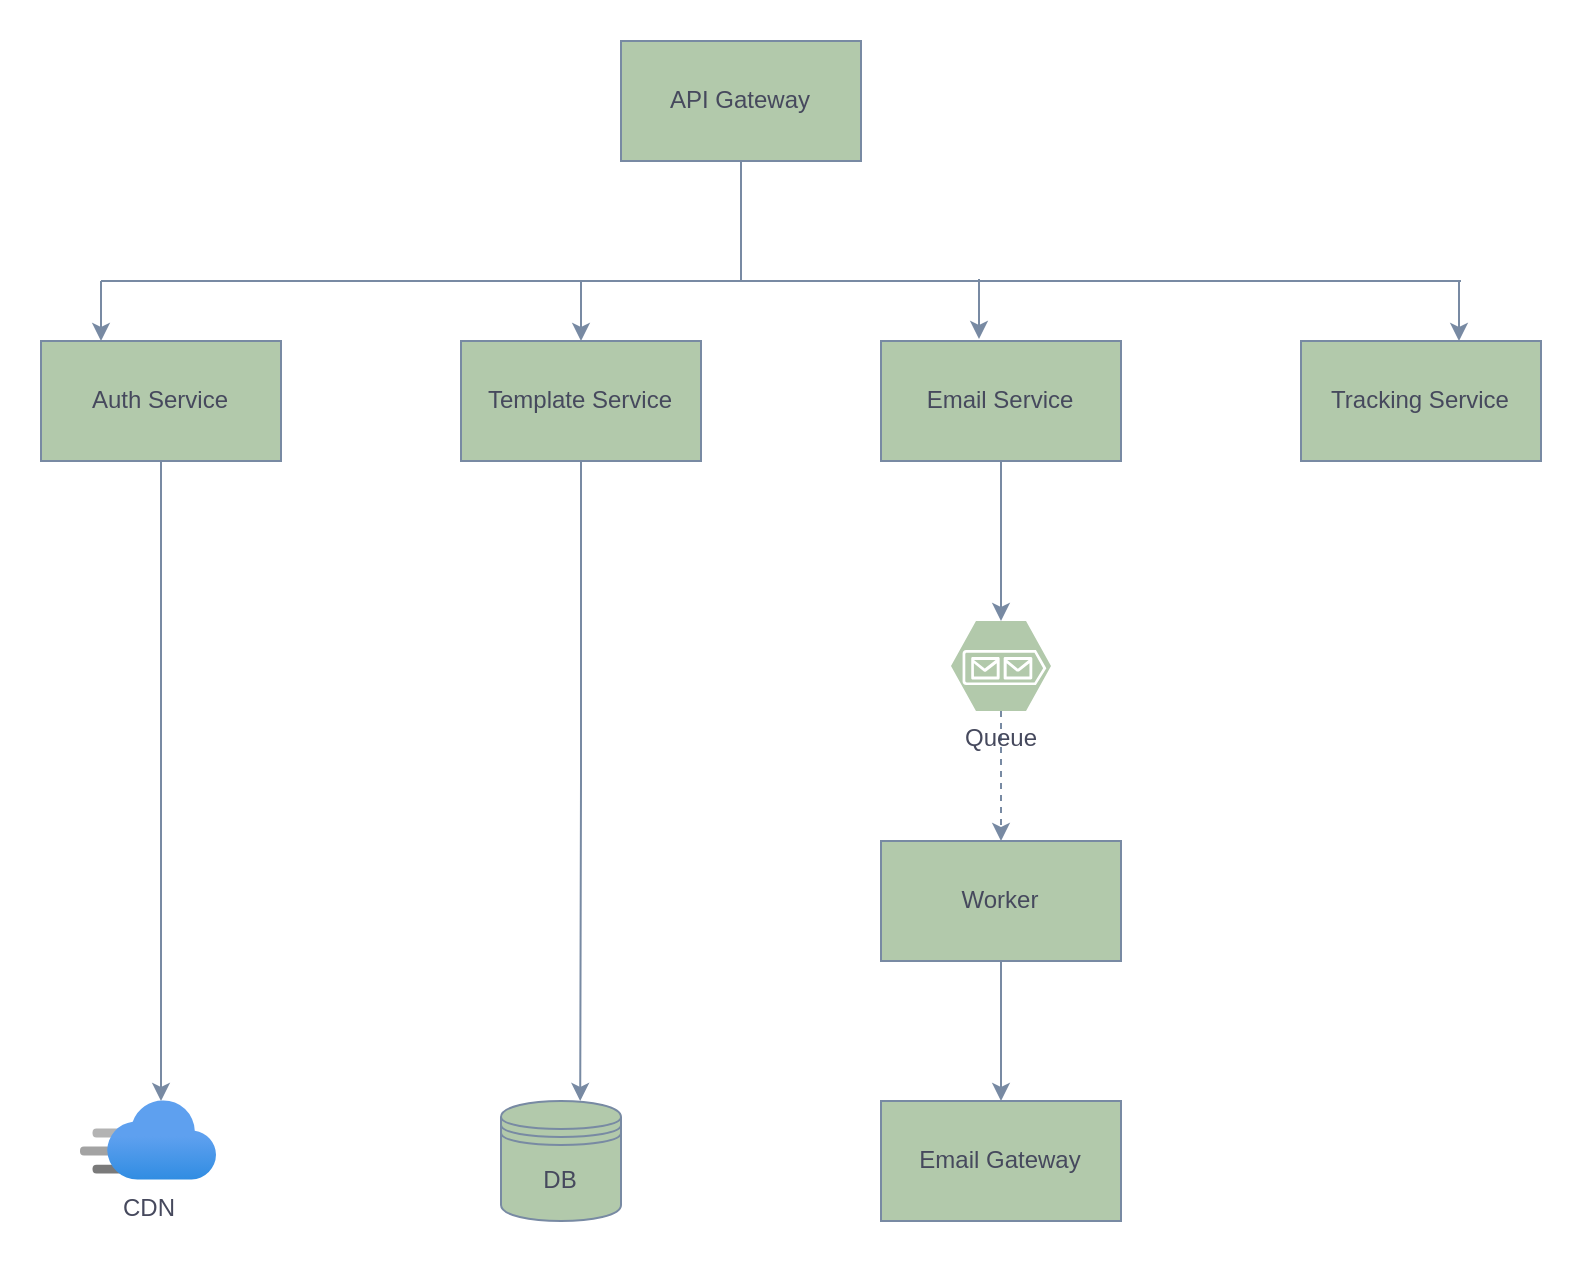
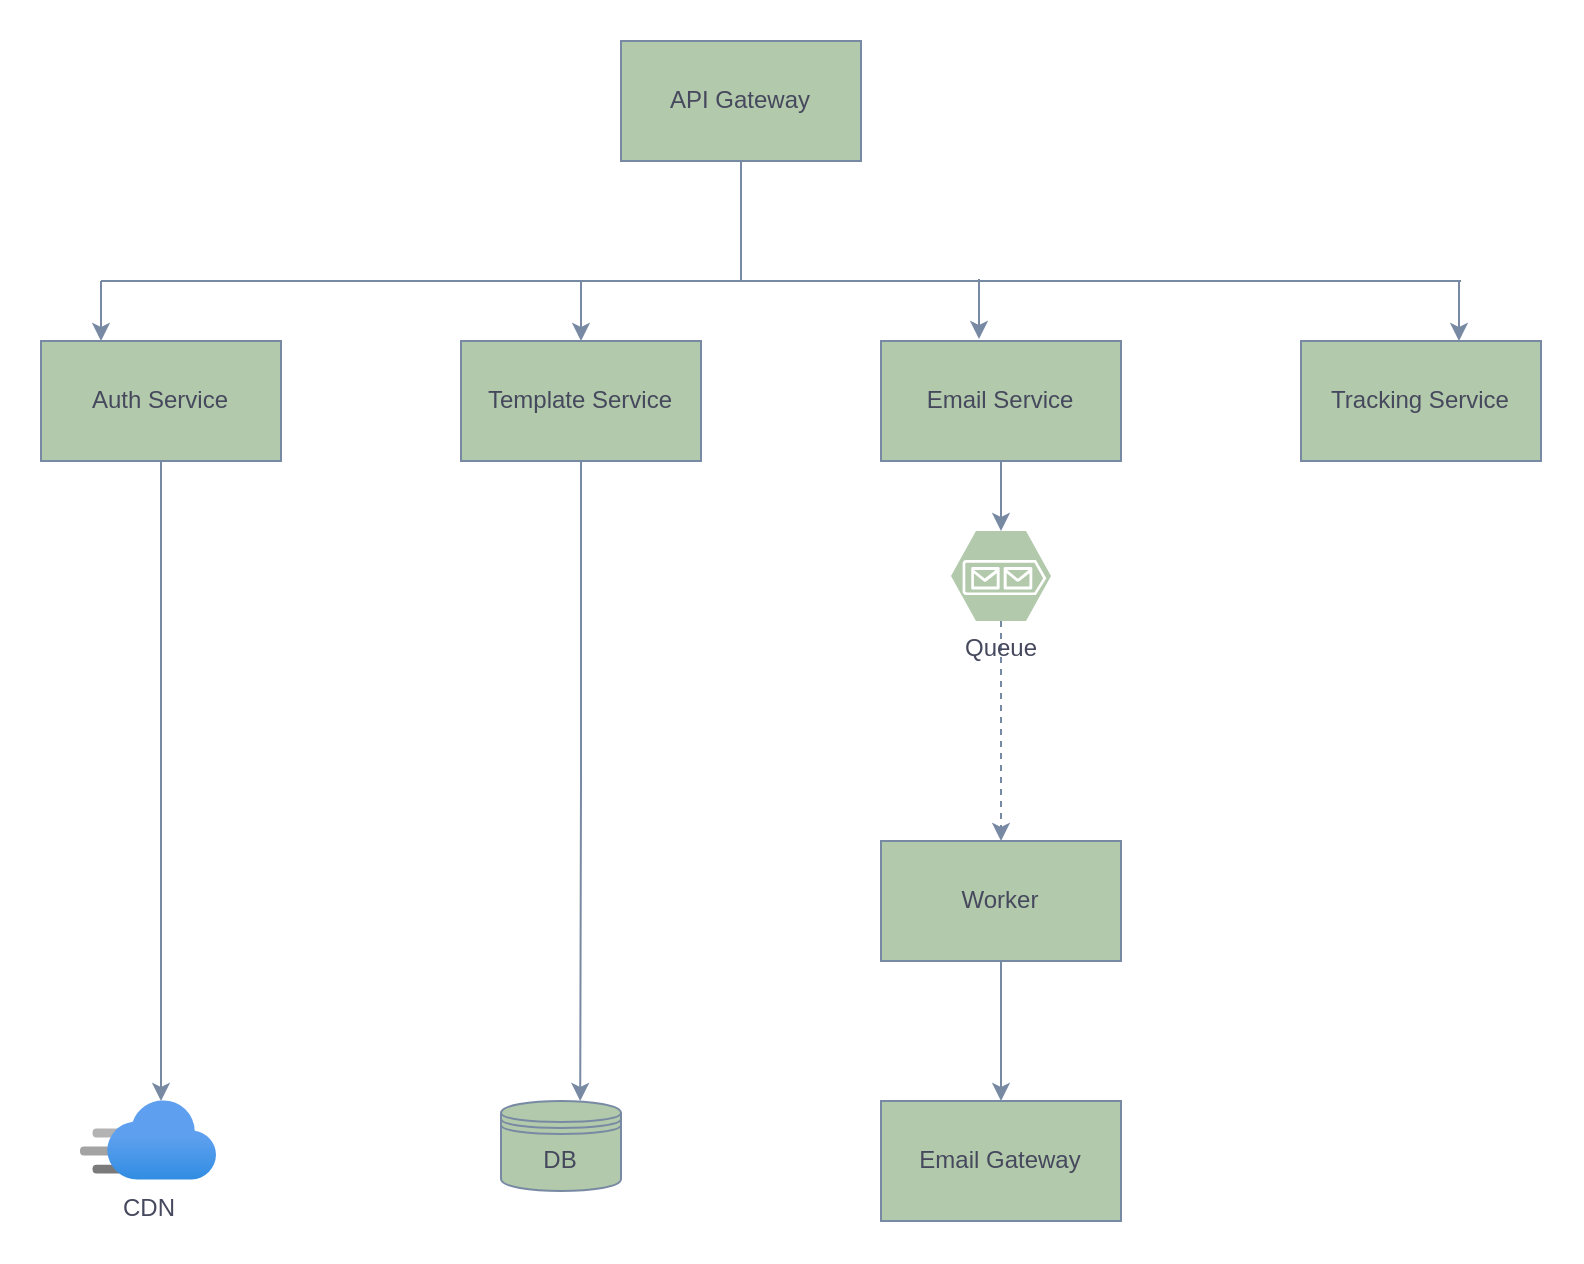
node "Queue": moved (1001, 666) -> (1001, 576)
node "DB": size 120x120 -> 120x90
